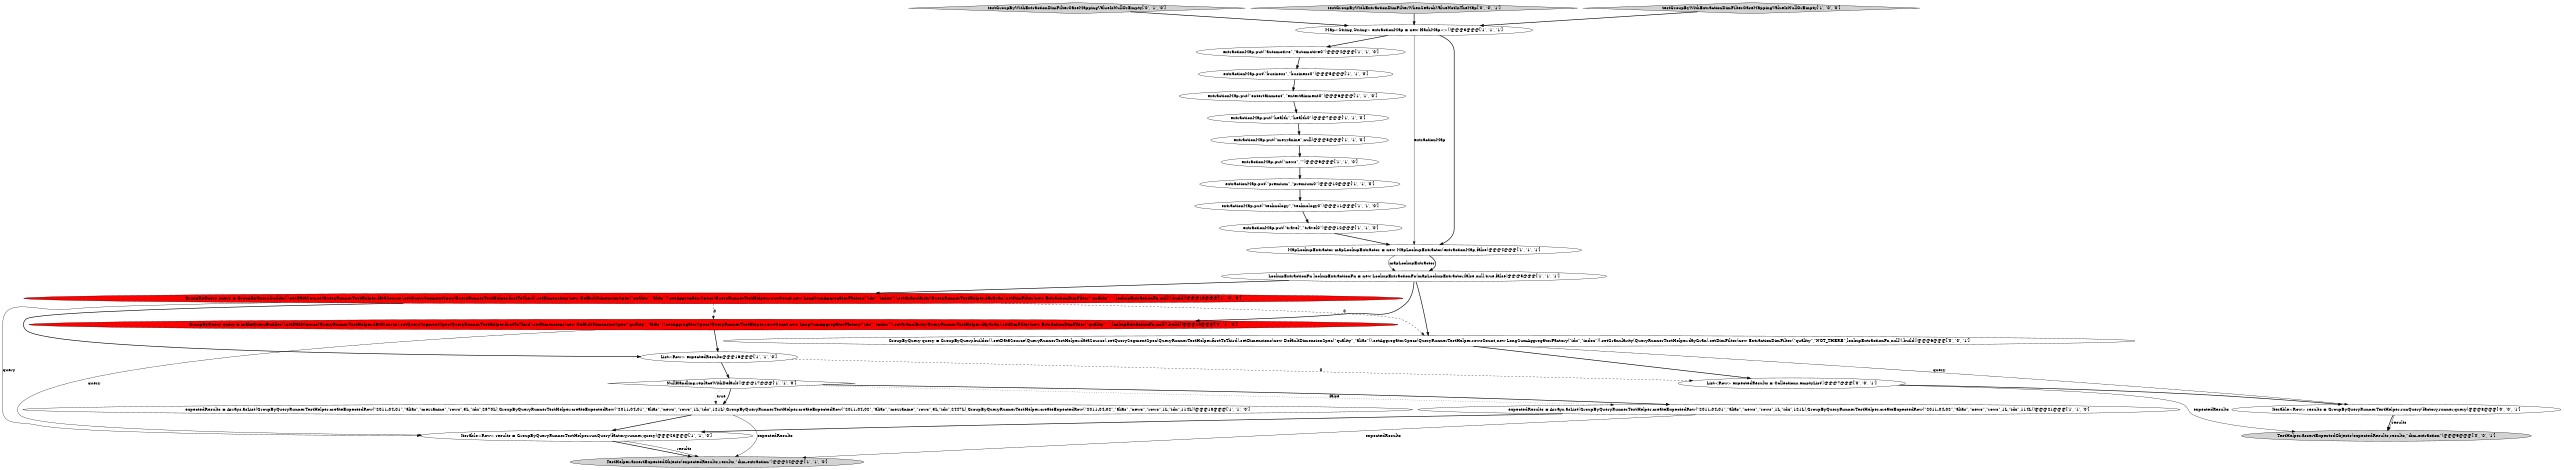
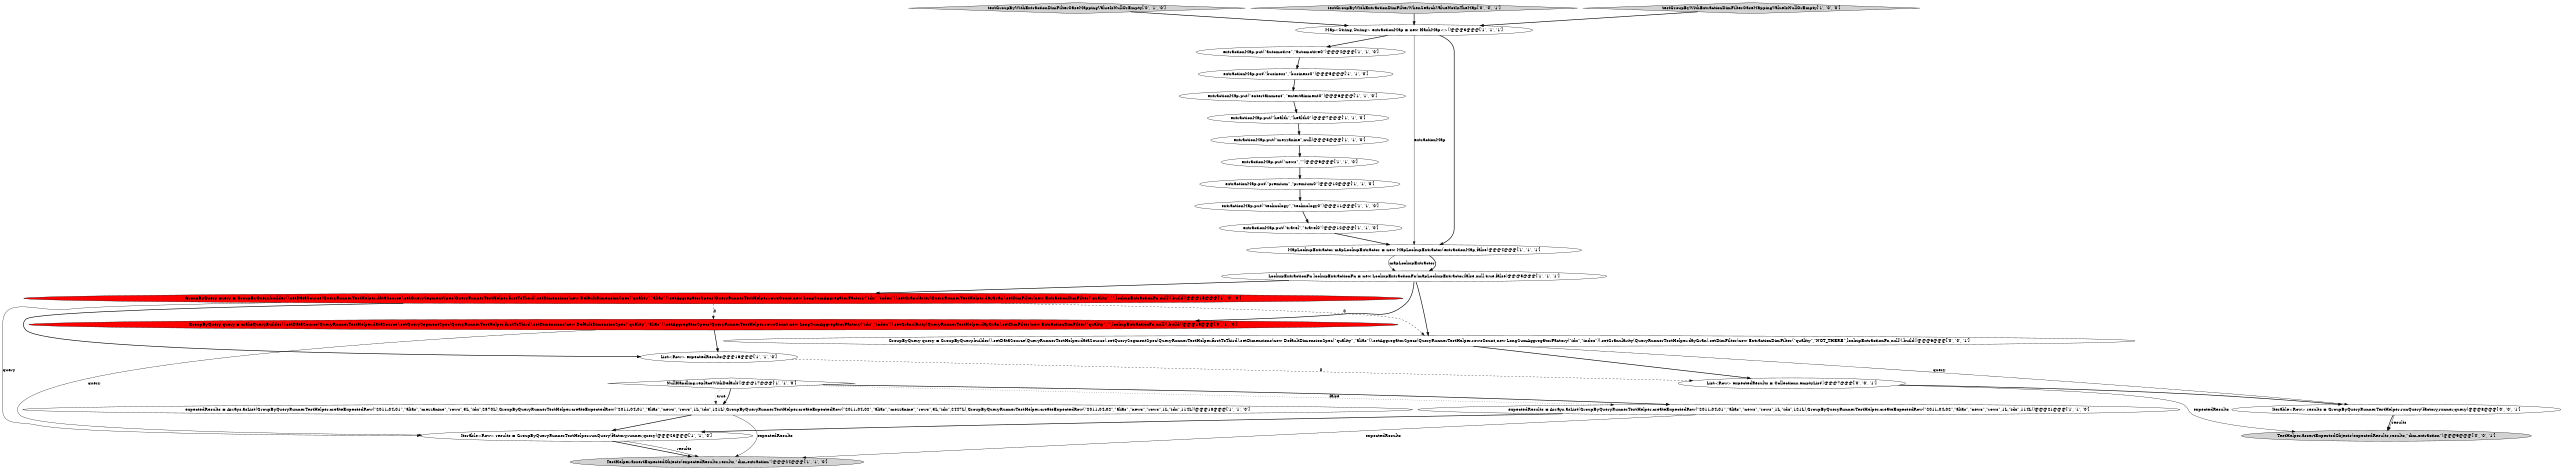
edge "List<Row> expectedResults@@@16@@@['1', '1', '0']" -> "NullHandling.replaceWithDefault()@@@17@@@['1', '1', '0']": removed
